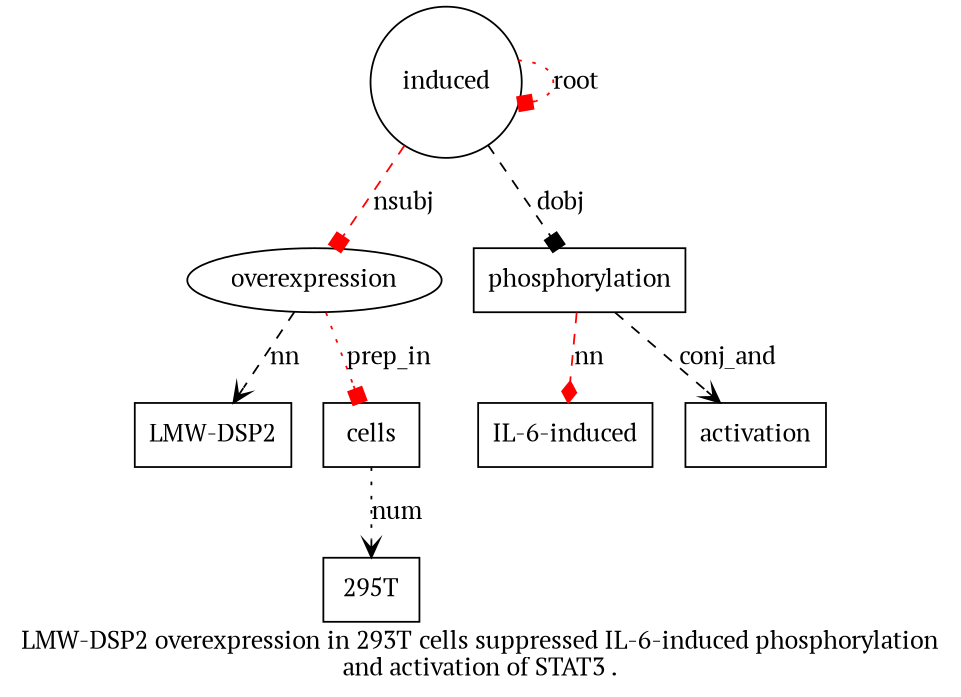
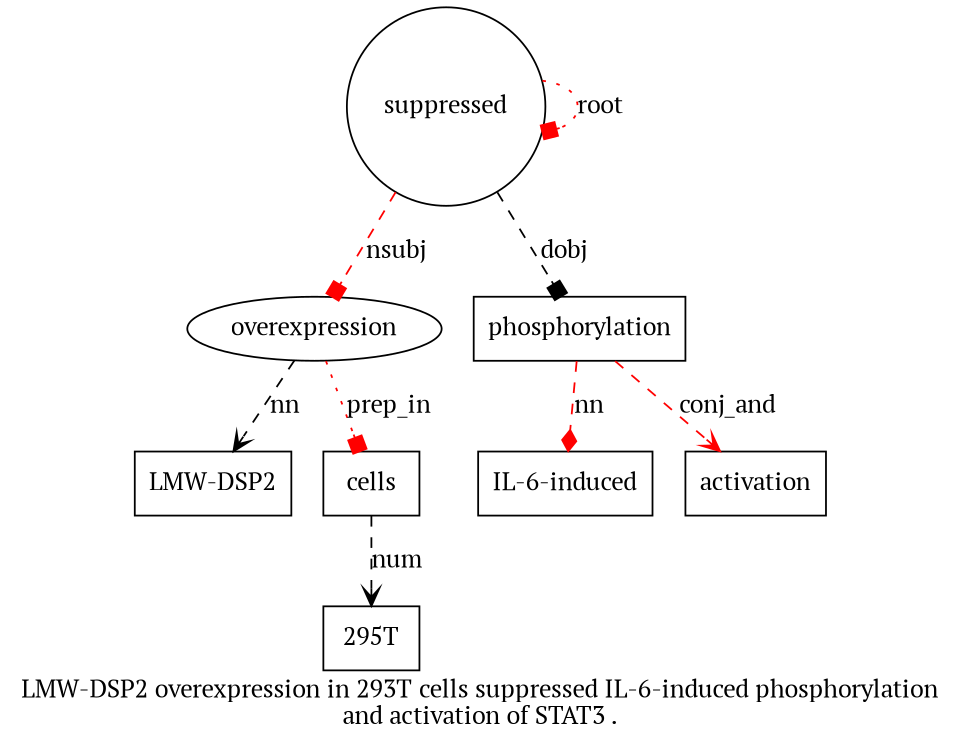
node "induced": label "induced" -> "suppressed"
edge "phosphorylation" -> "activation": color black -> red
edge "cells" -> "295T": style dotted -> dashed
